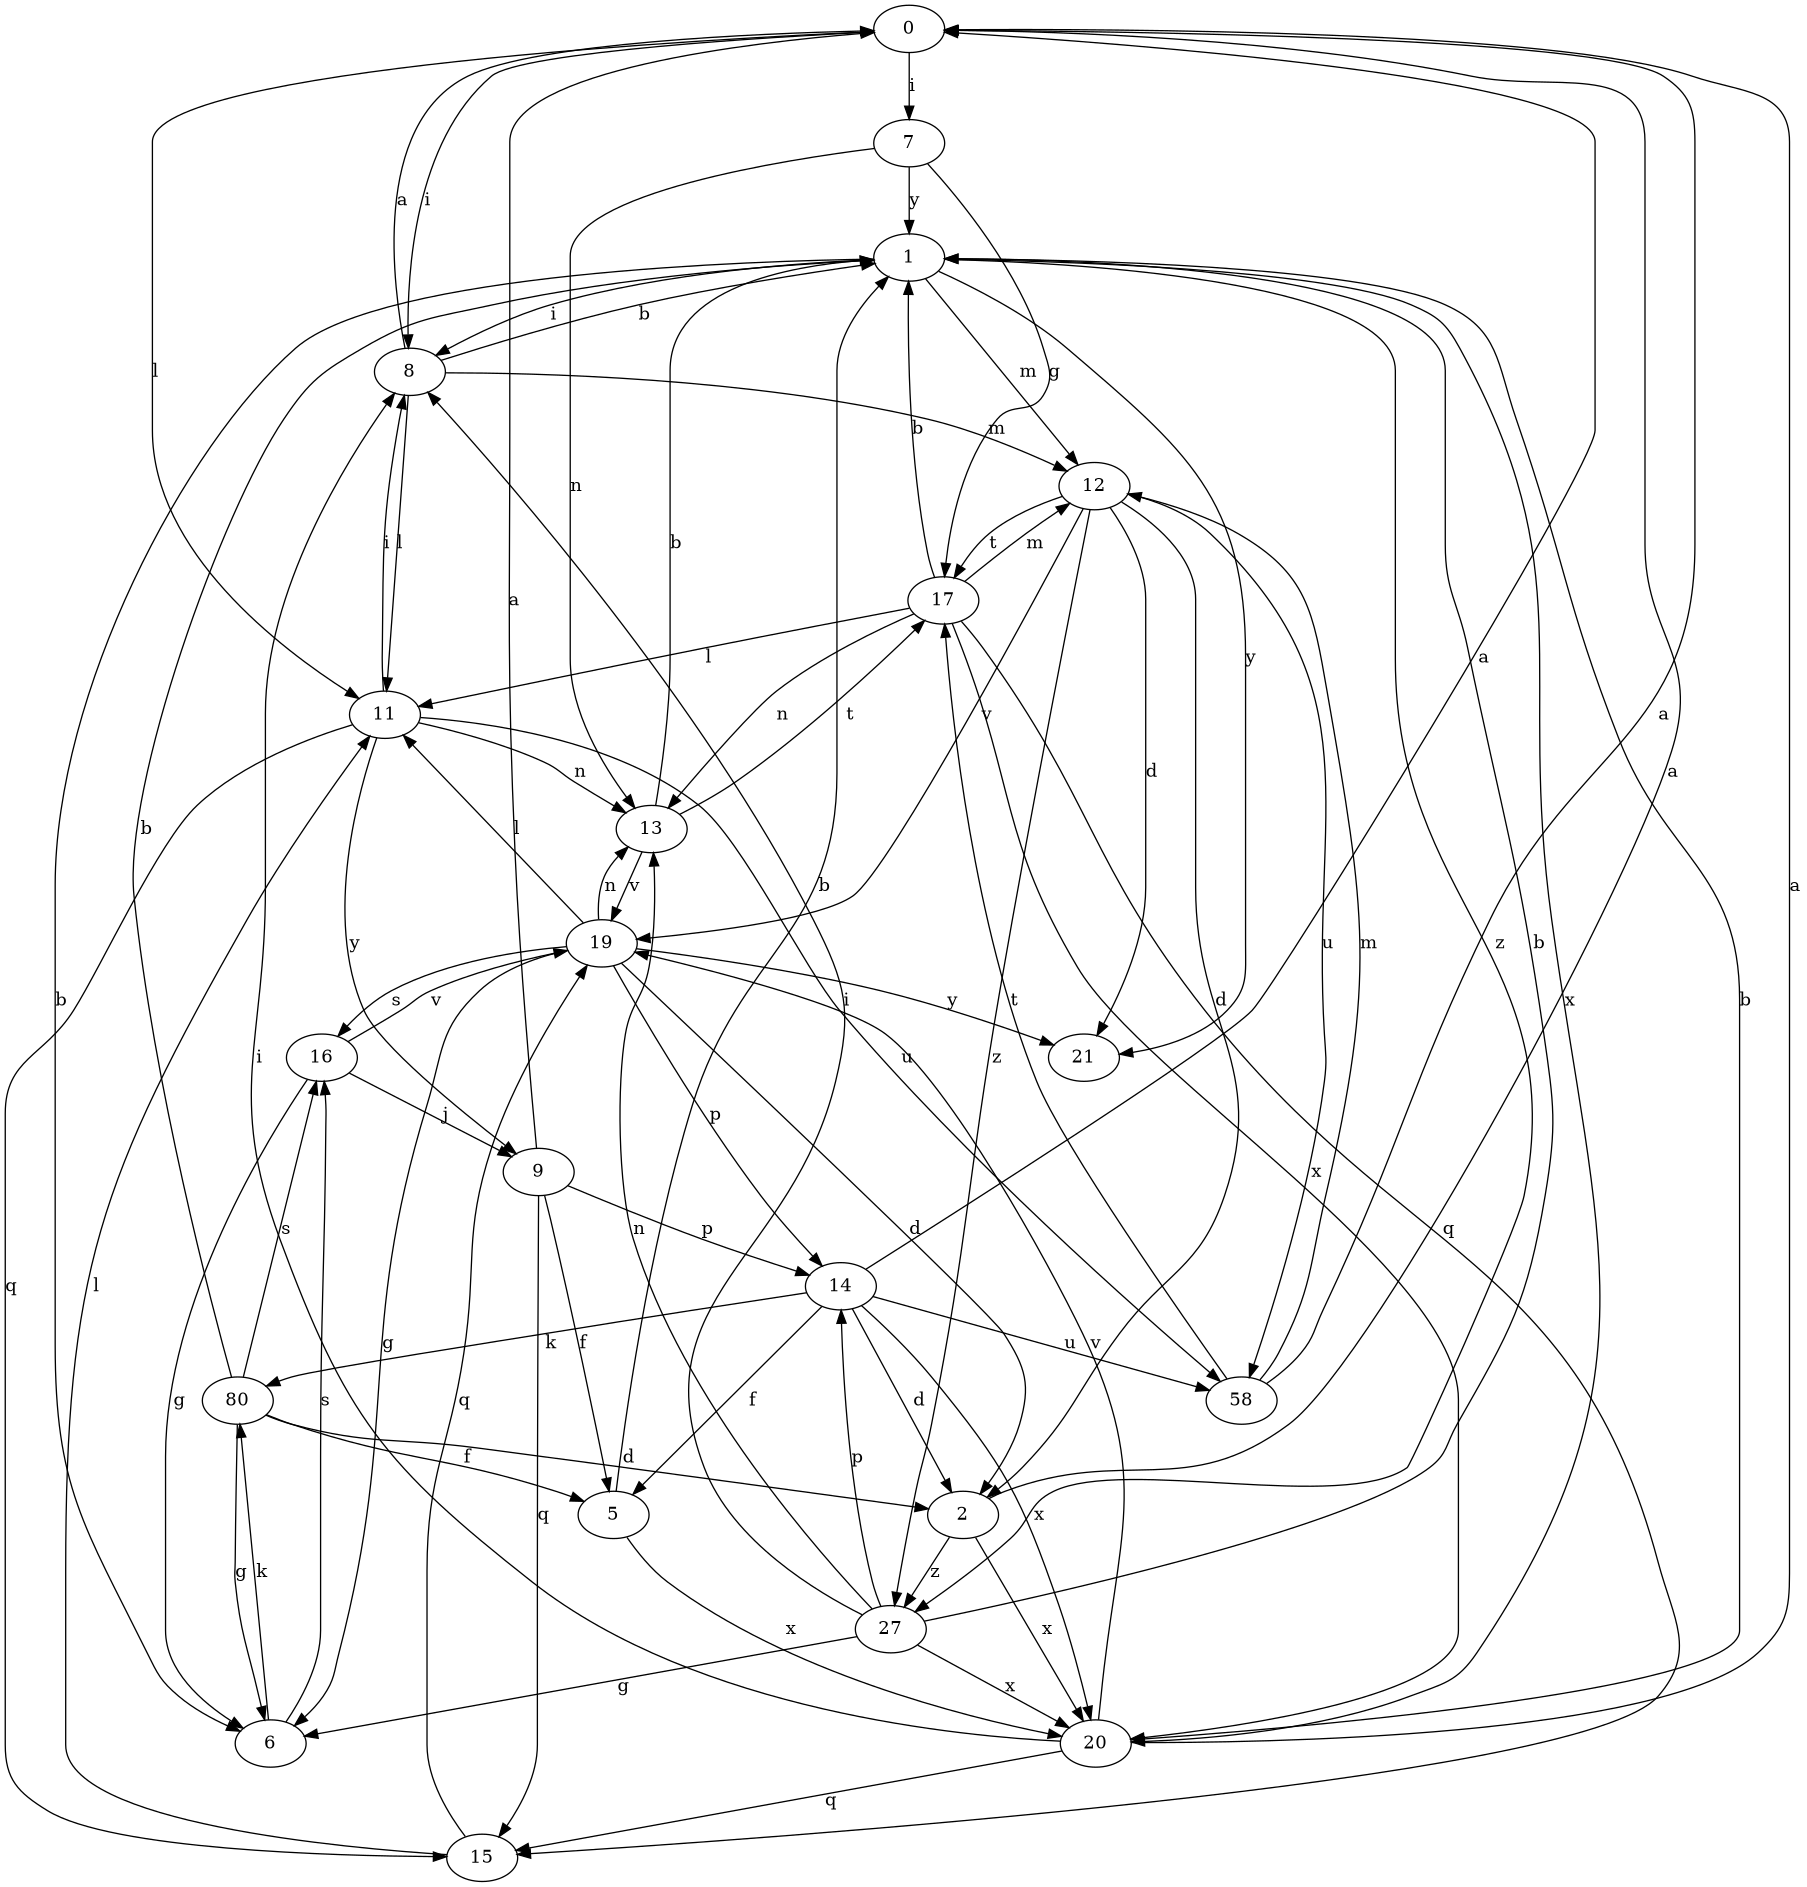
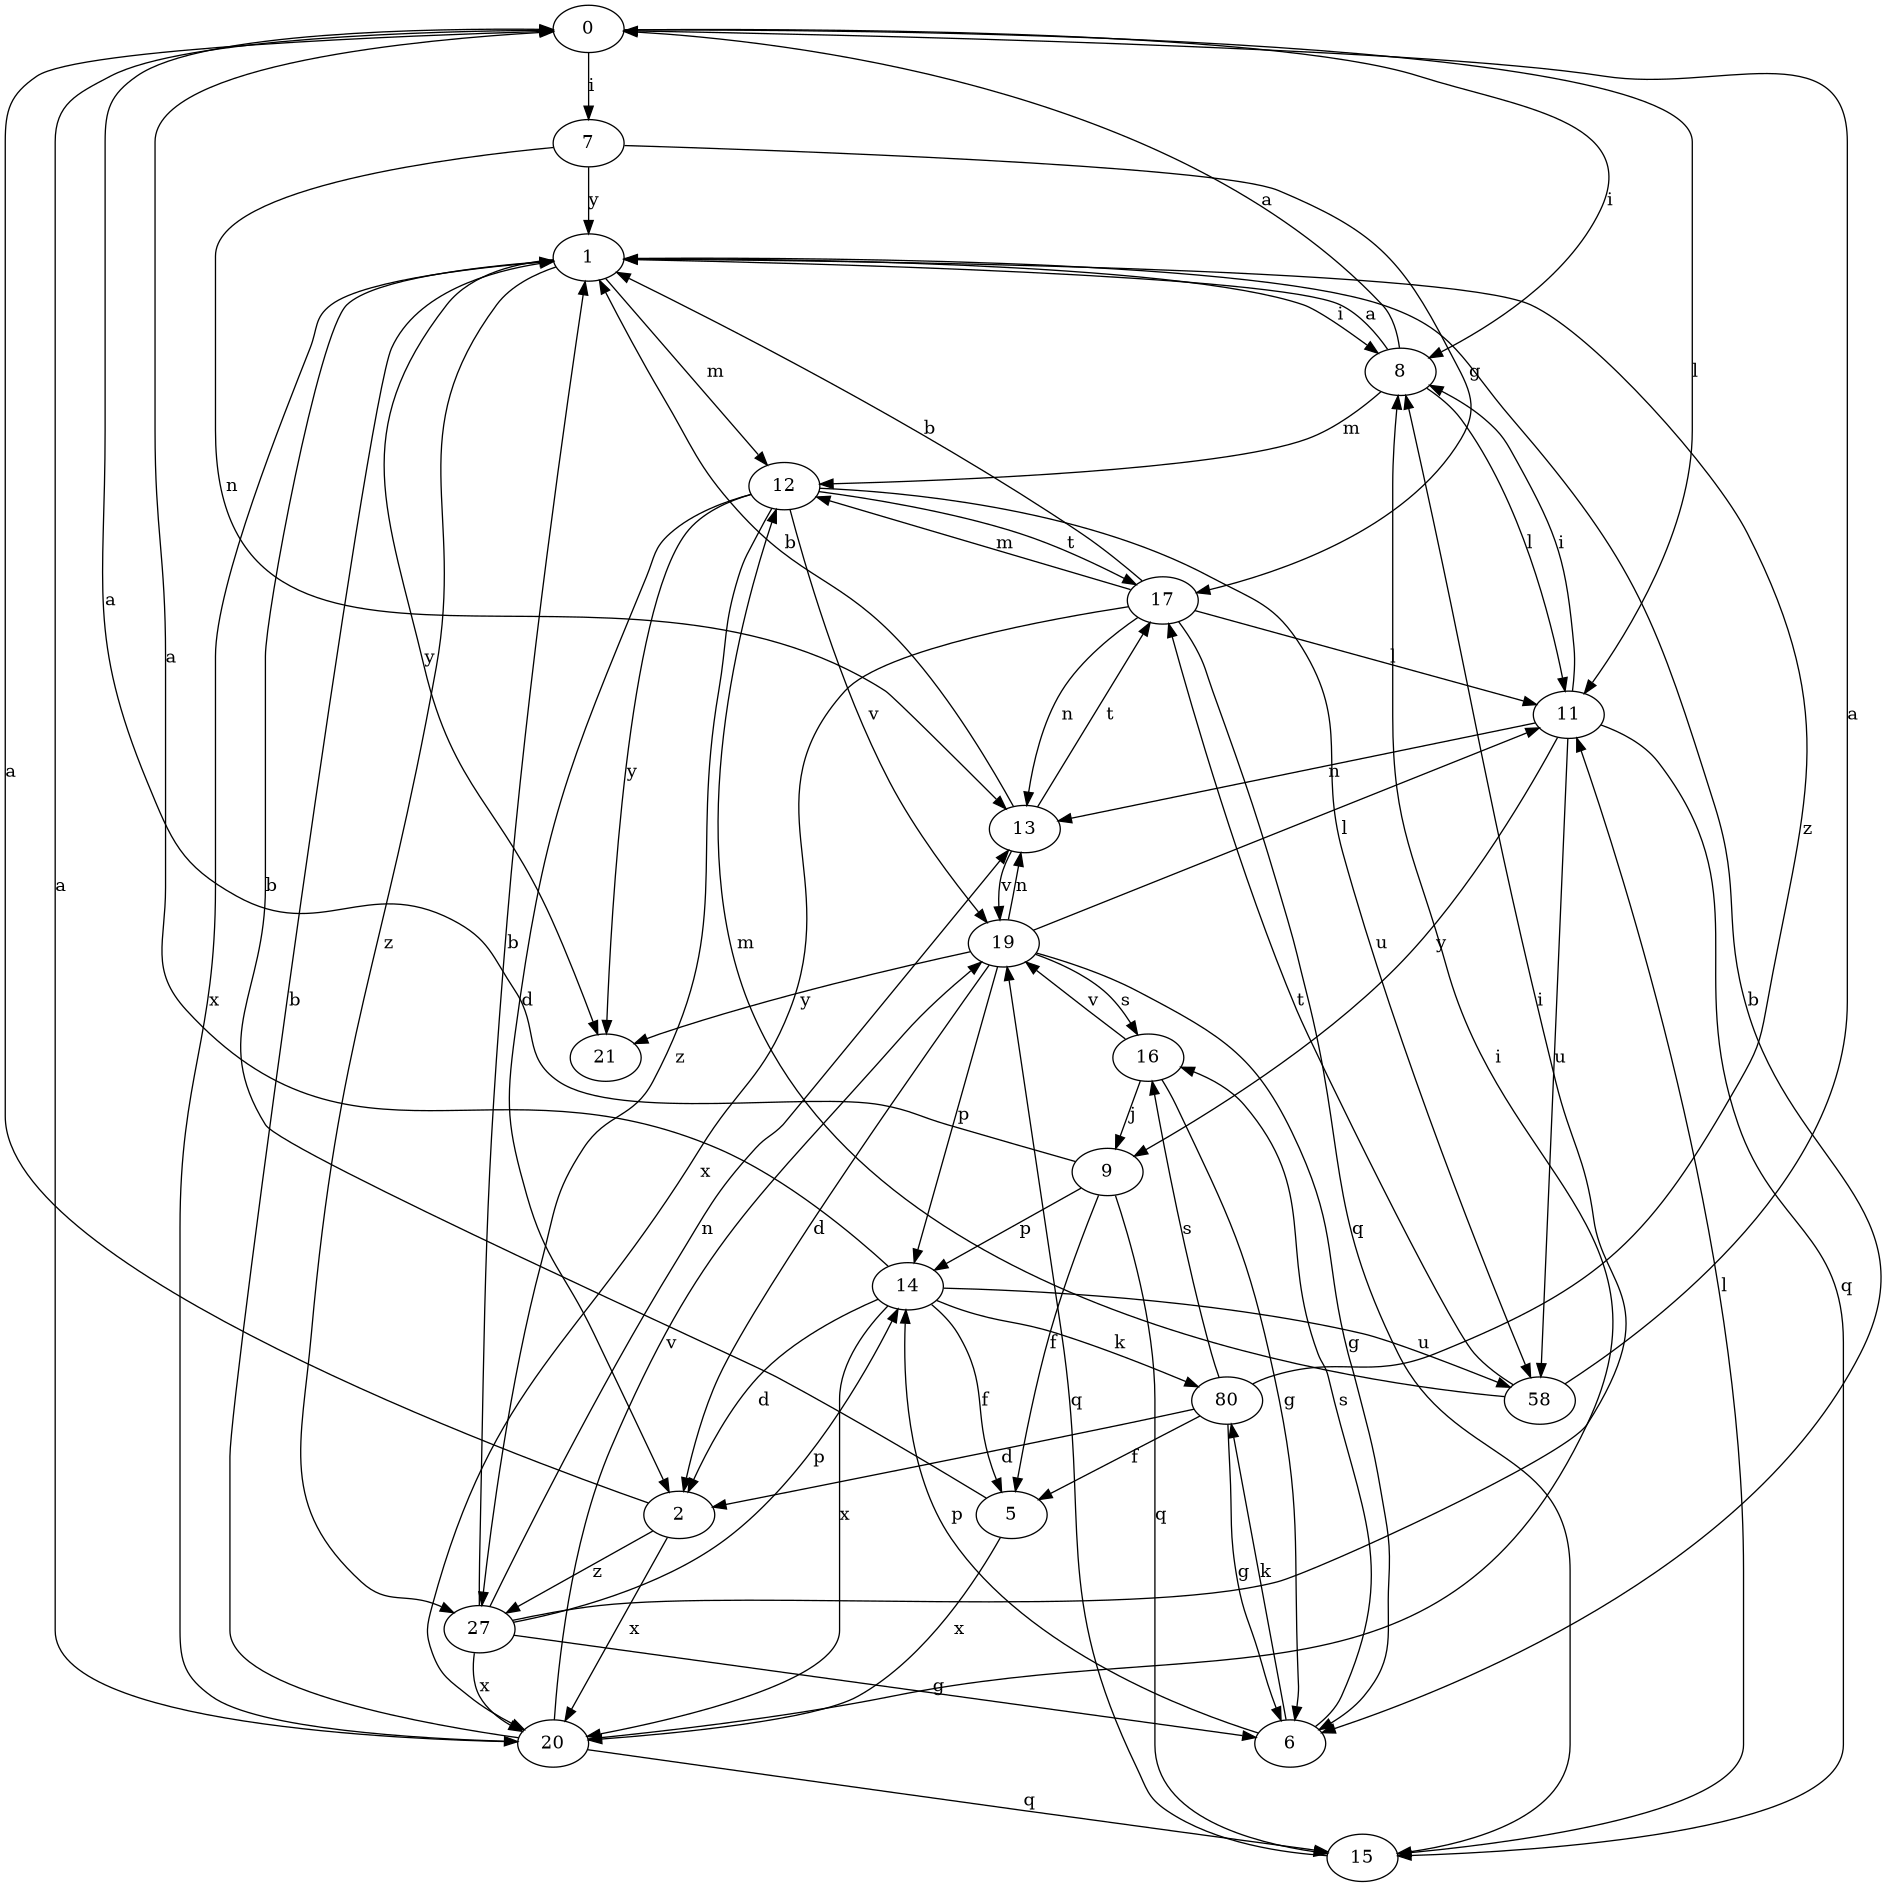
edge "8" -> "1": label "b" -> "a"
edge "12" -> "21": label "d" -> "y"
edge "80" -> "1": label "b" -> "z"
edge "6" -> "14": added, label "p"
